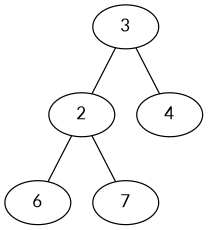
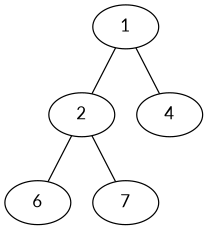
node "3": label "3" -> "1"
